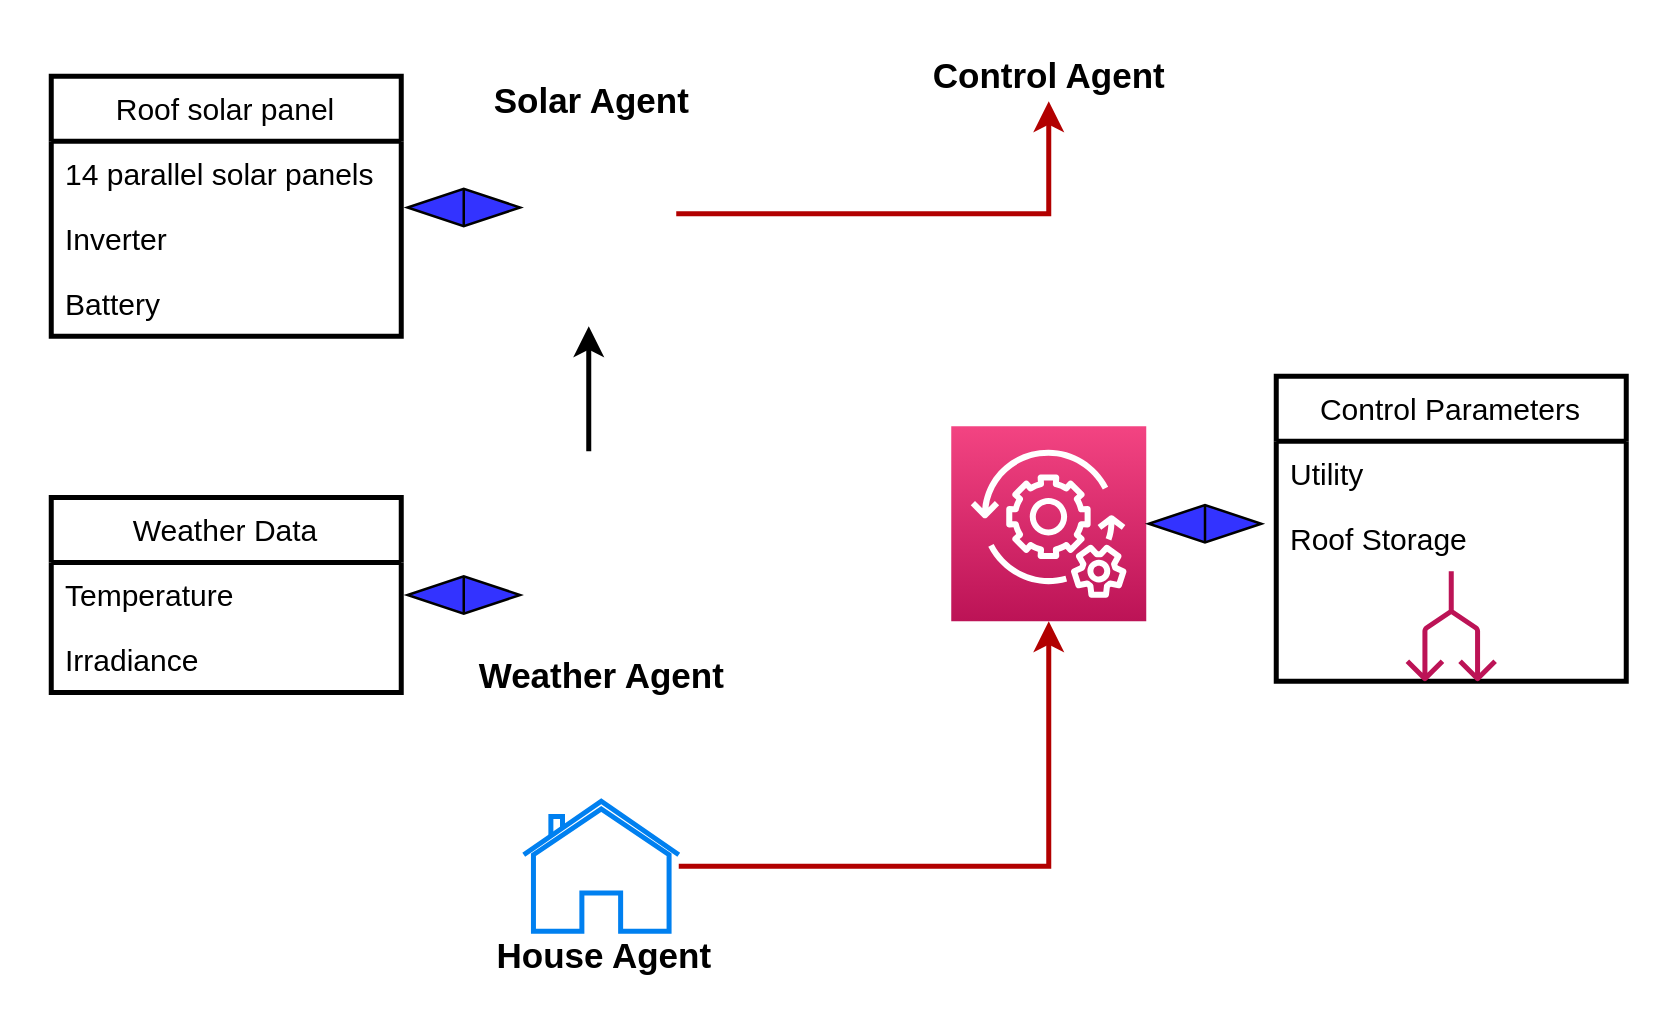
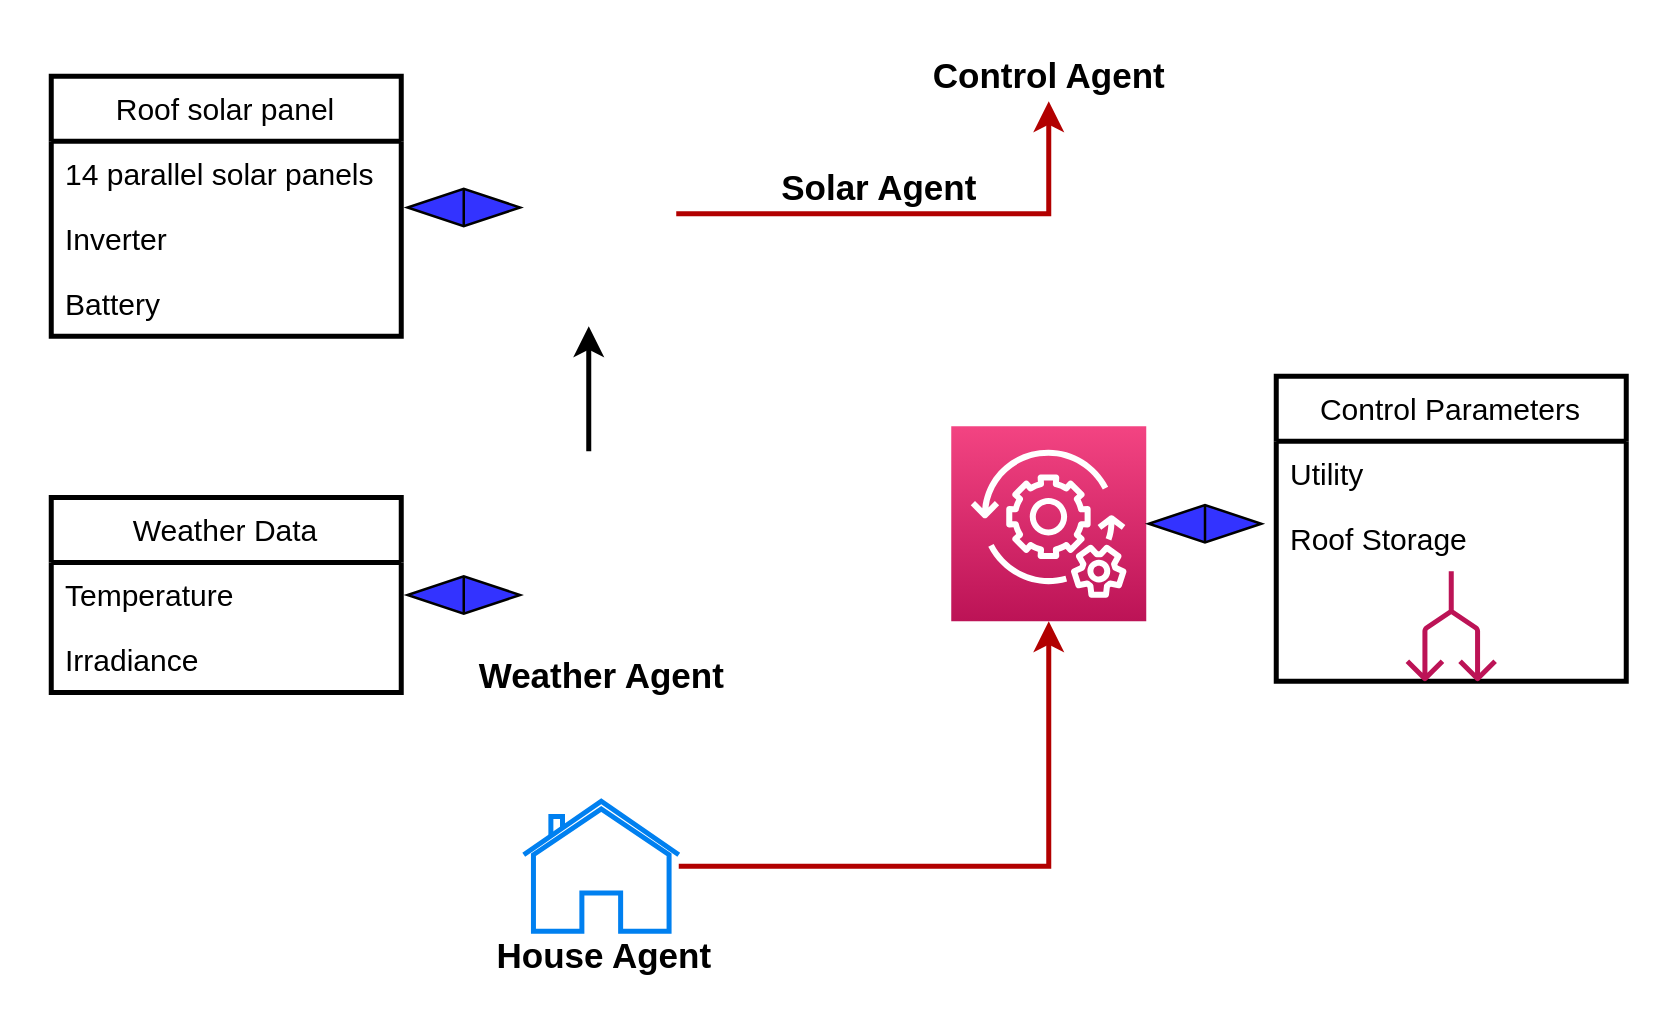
node "Solar Agent": moved (591, 101) -> (879, 189)
